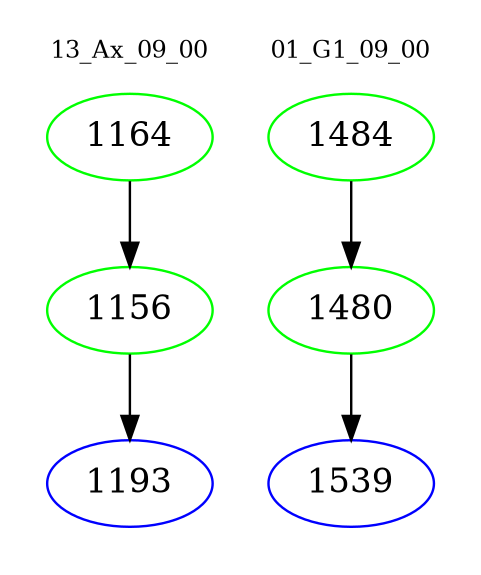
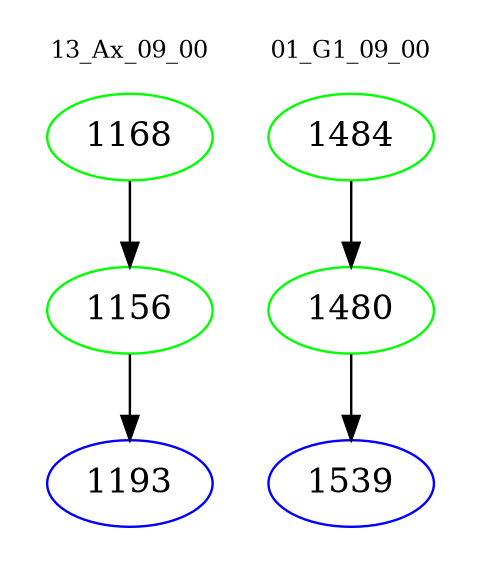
node "1164": label "1164" -> "1168"
